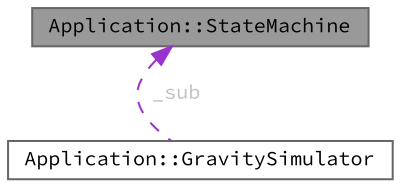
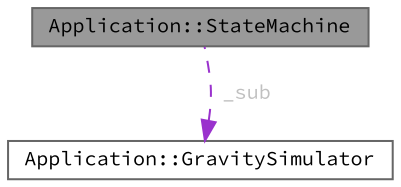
edge "Application::GravitySimulator" -> "Application::StateMachine": reversed
